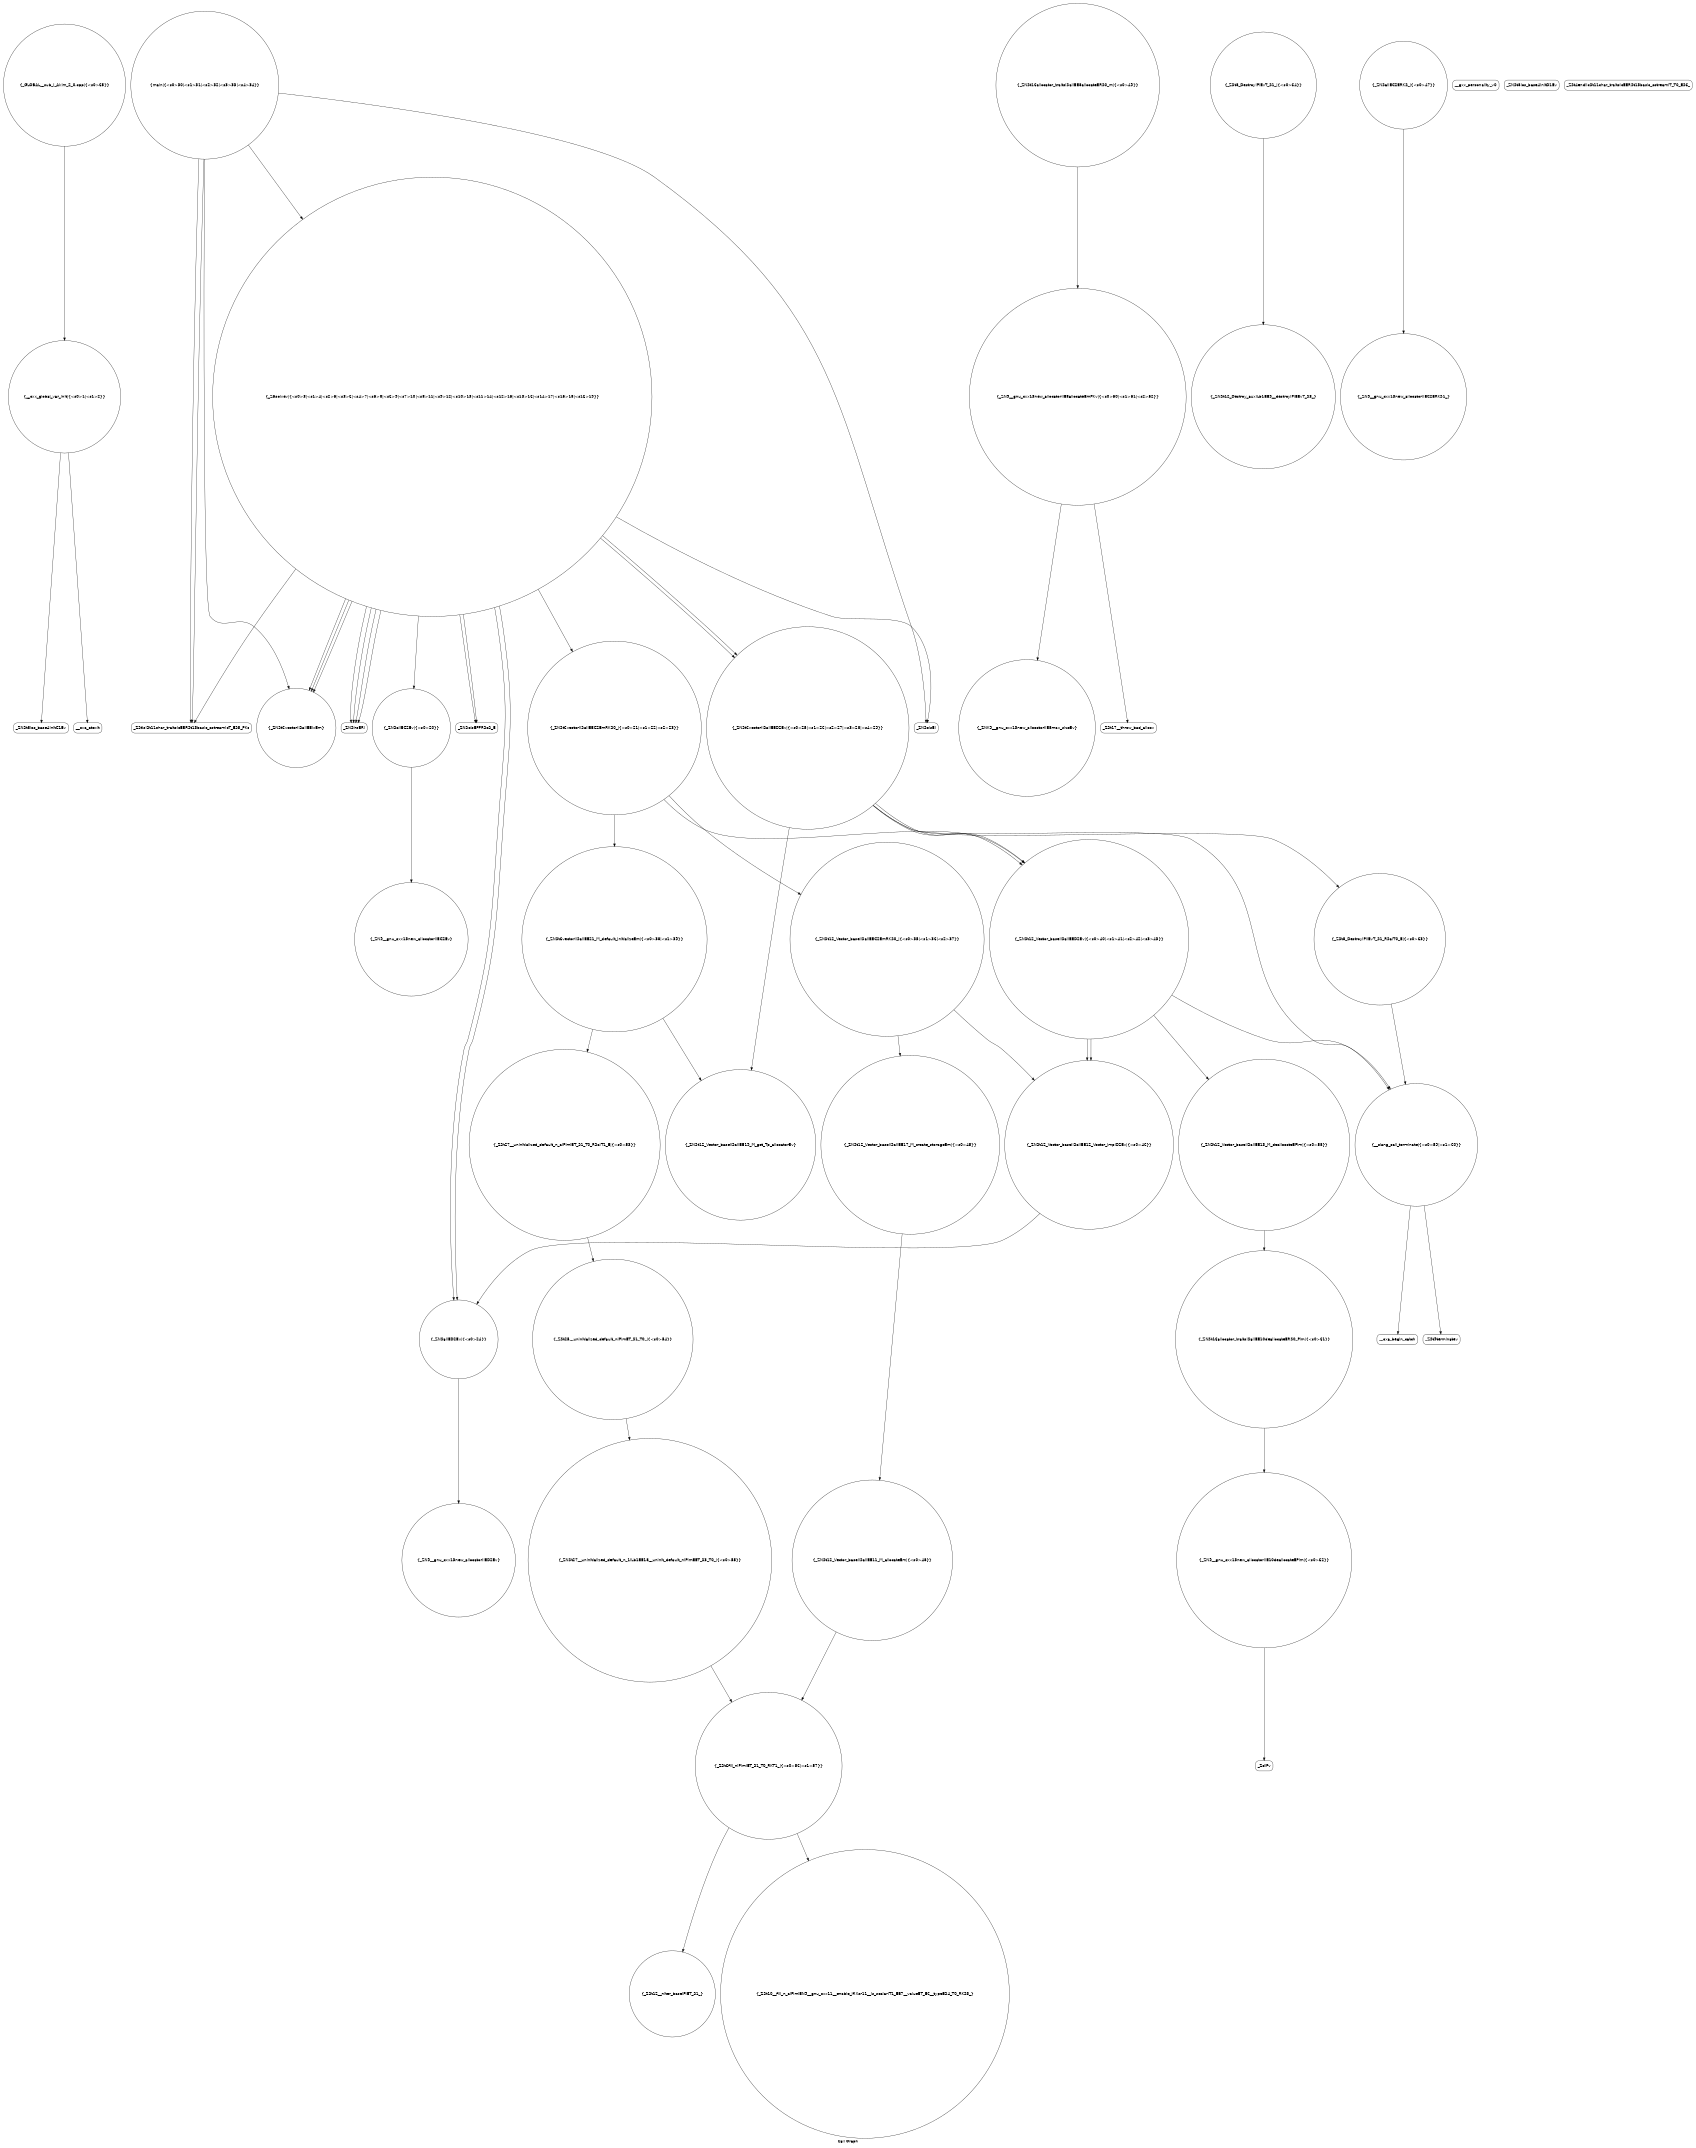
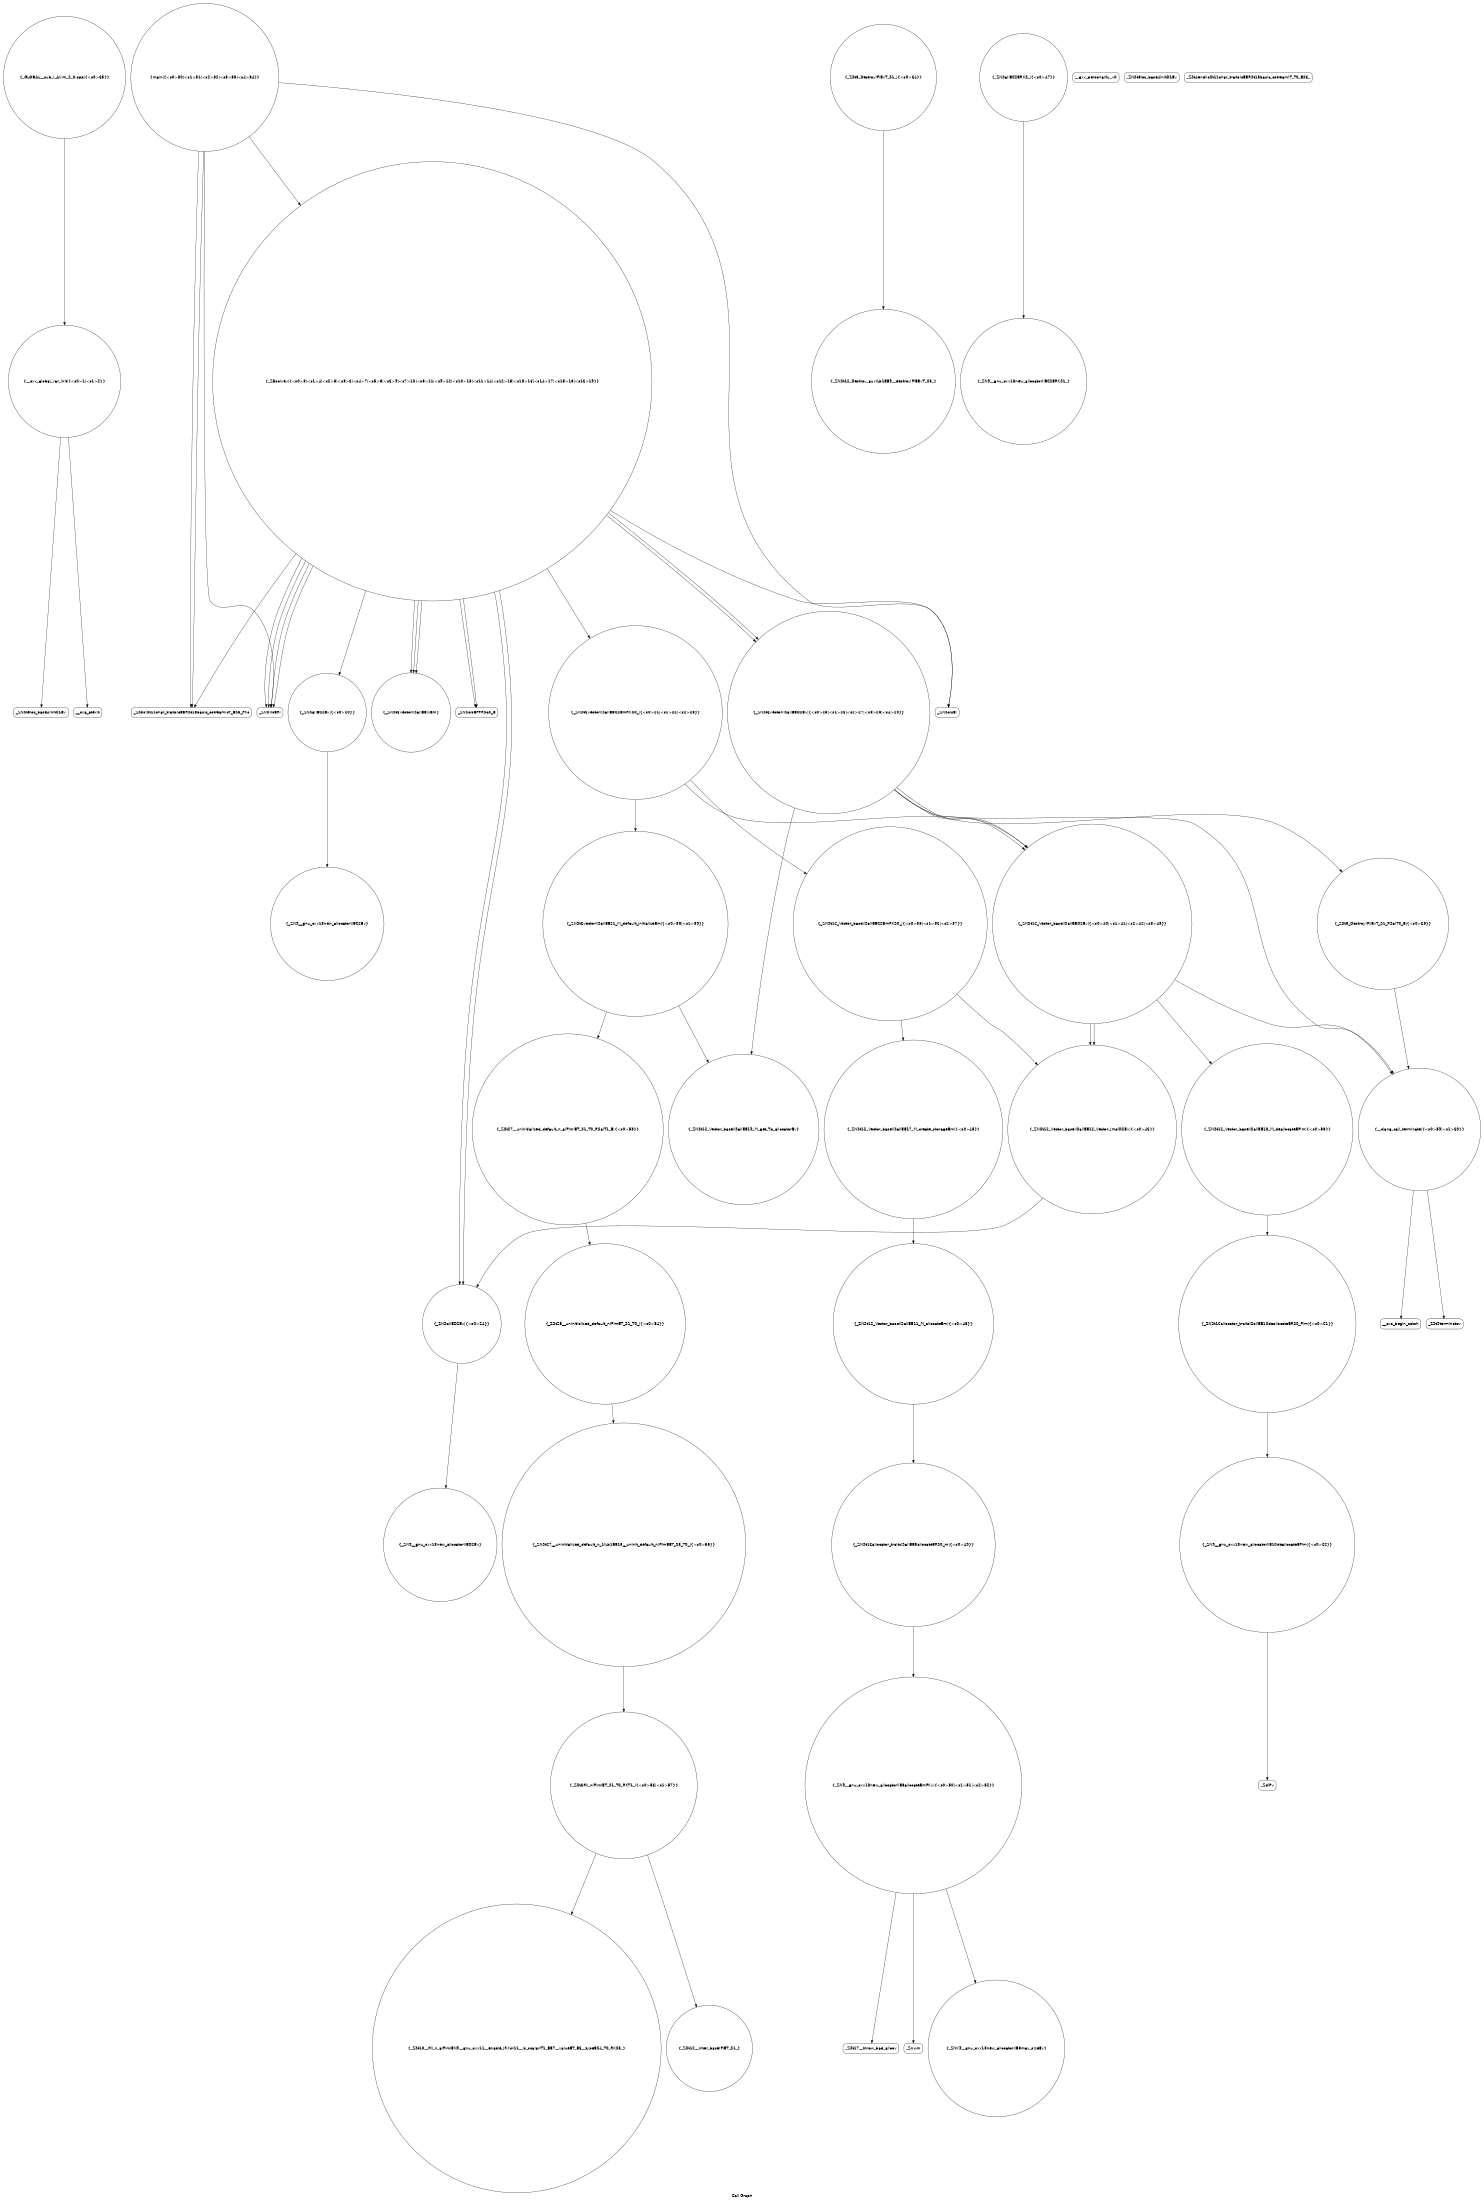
edge "{main|{<s0>30|<s1>31|<s2>32|<s3>33|<s4>34}}" -> "{_ZNSt6vectorIiSaIiEEixEm}": now "{main|{<s0>30|<s1>31|<s2>32|<s3>33|<s4>34}}" -> "_ZNSirsERi"
edge "{_ZNSt12_Vector_baseIiSaIiEE11_M_allocateEm|{<s0>48}}" -> "{_ZSt6fill_nIPimiET_S1_T0_RKT1_|{<s0>56|<s1>57}}": now "{_ZNSt12_Vector_baseIiSaIiEE11_M_allocateEm|{<s0>48}}" -> "{_ZNSt16allocator_traitsISaIiEE8allocateERS0_m|{<s0>49}}"
node "_Znwm": added
